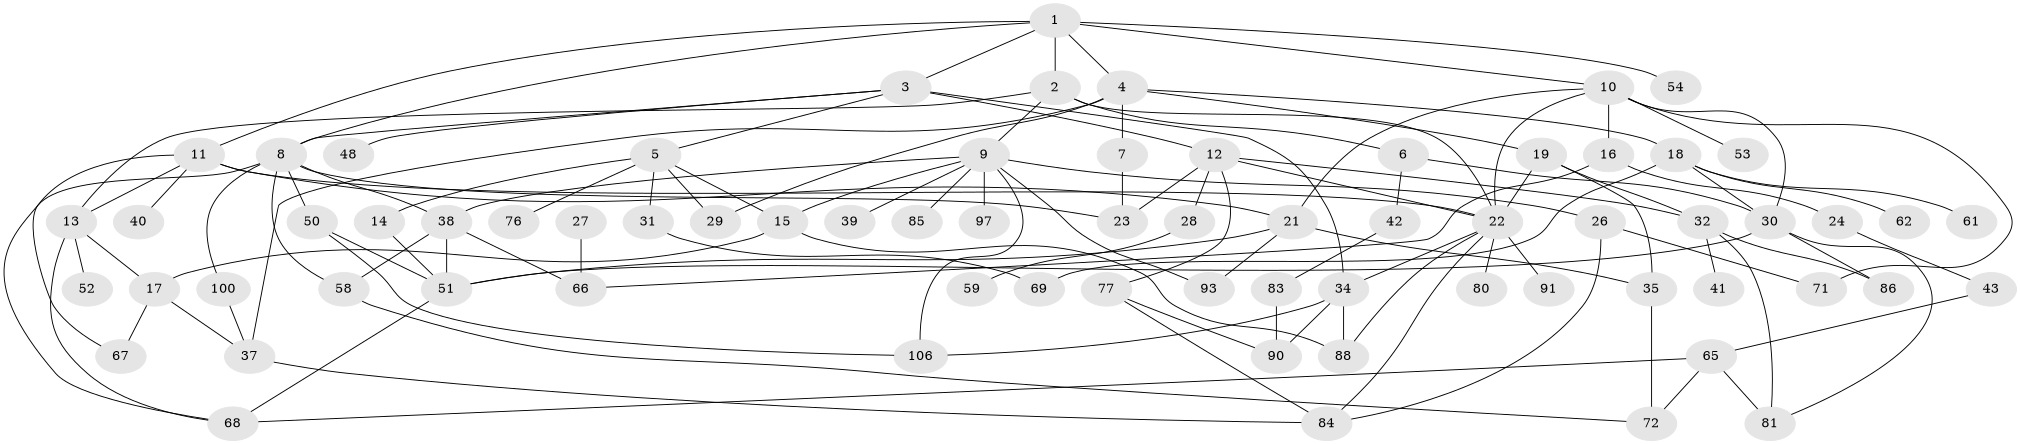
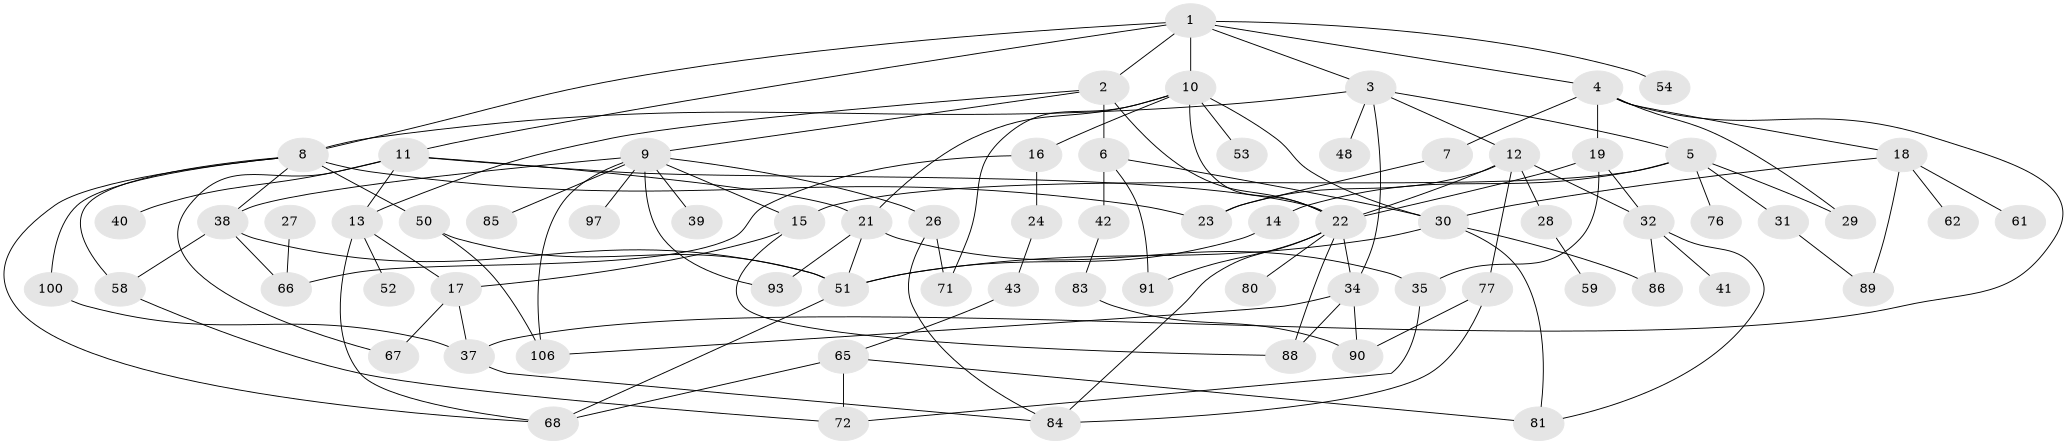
edge "6" -- "91": added
node "69": label "69" -> "89"
